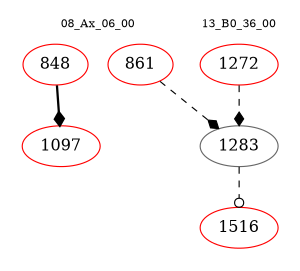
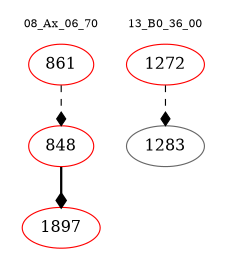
cluster "08_Ax_06_00": label "08_Ax_06_00" -> "08_Ax_06_70"
edge "861" -> "1283": now "861" -> "848"
node "1097": label "1097" -> "1897"
node "1516": removed
